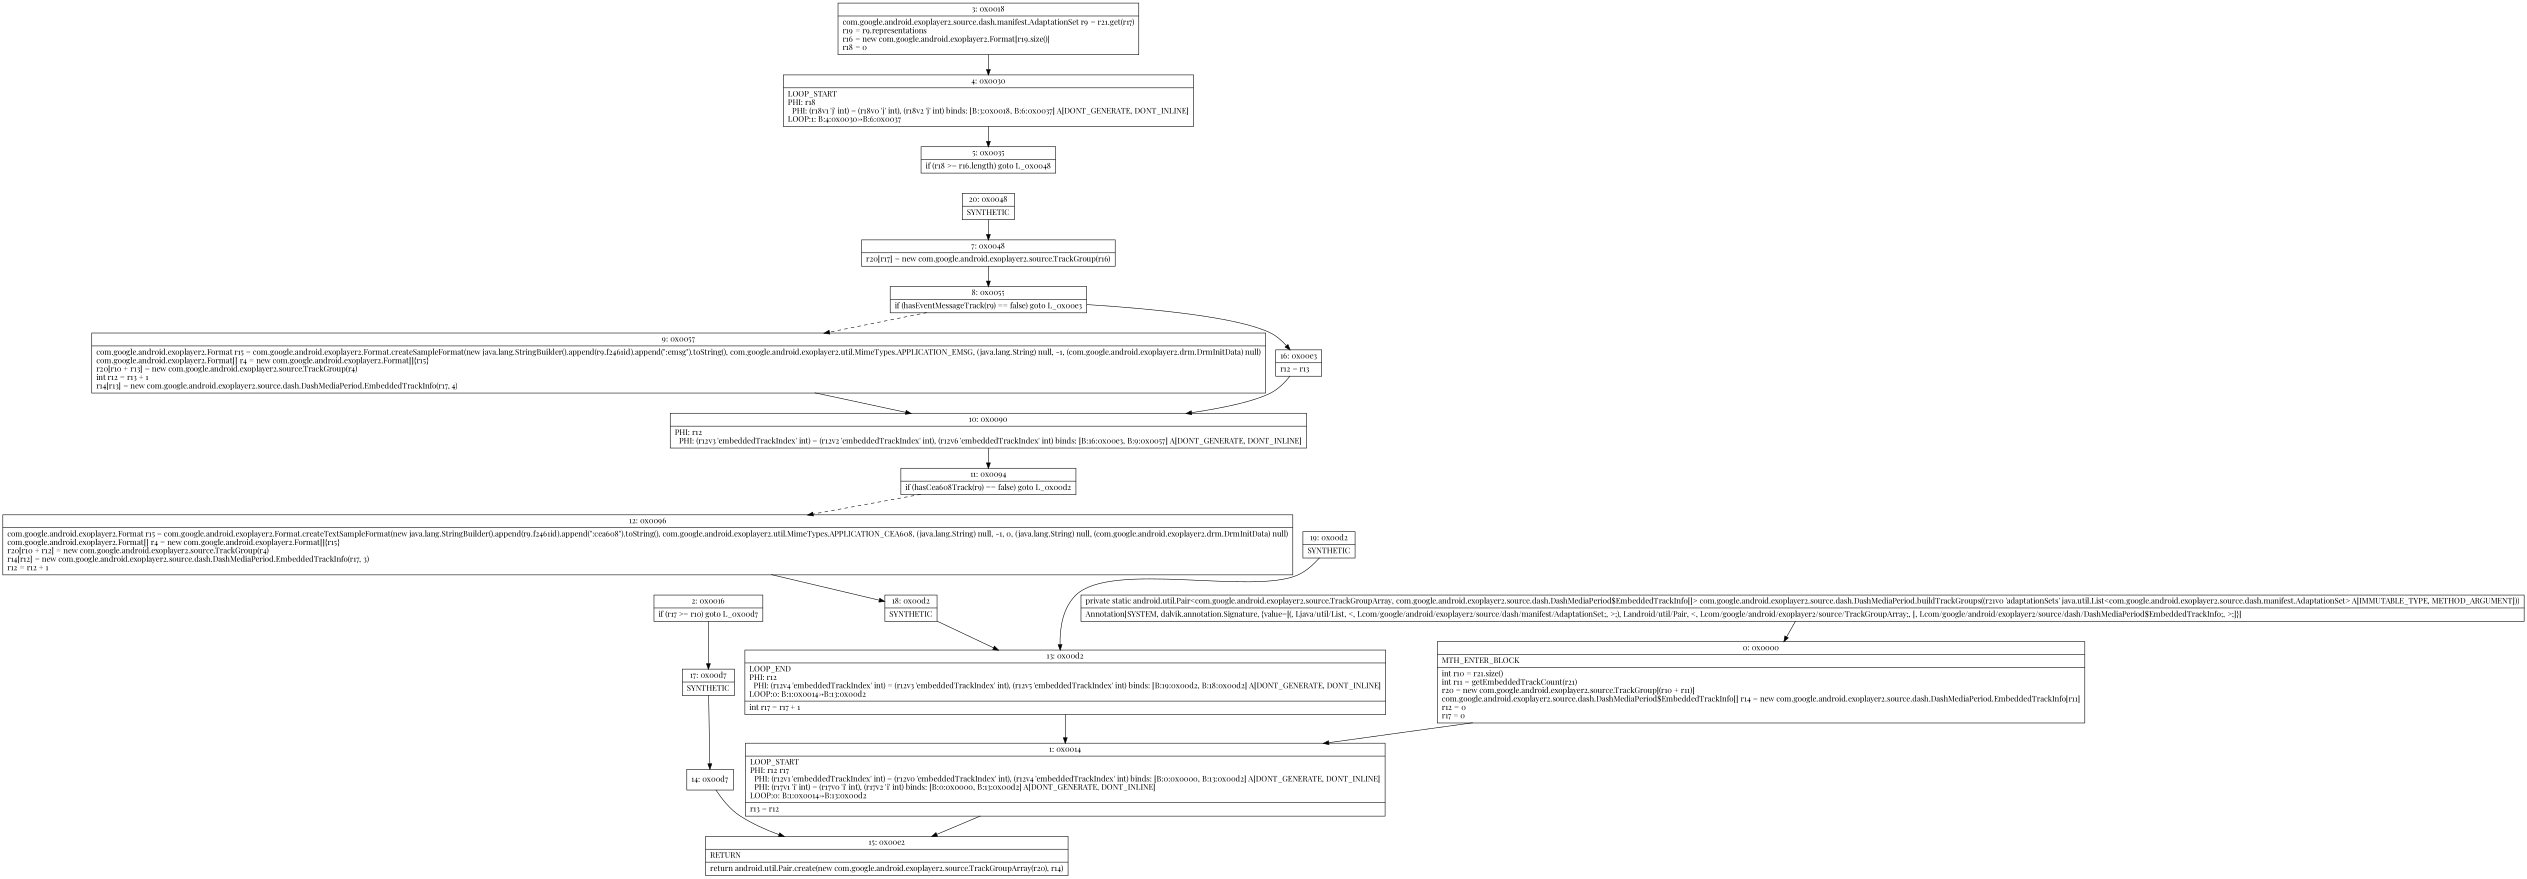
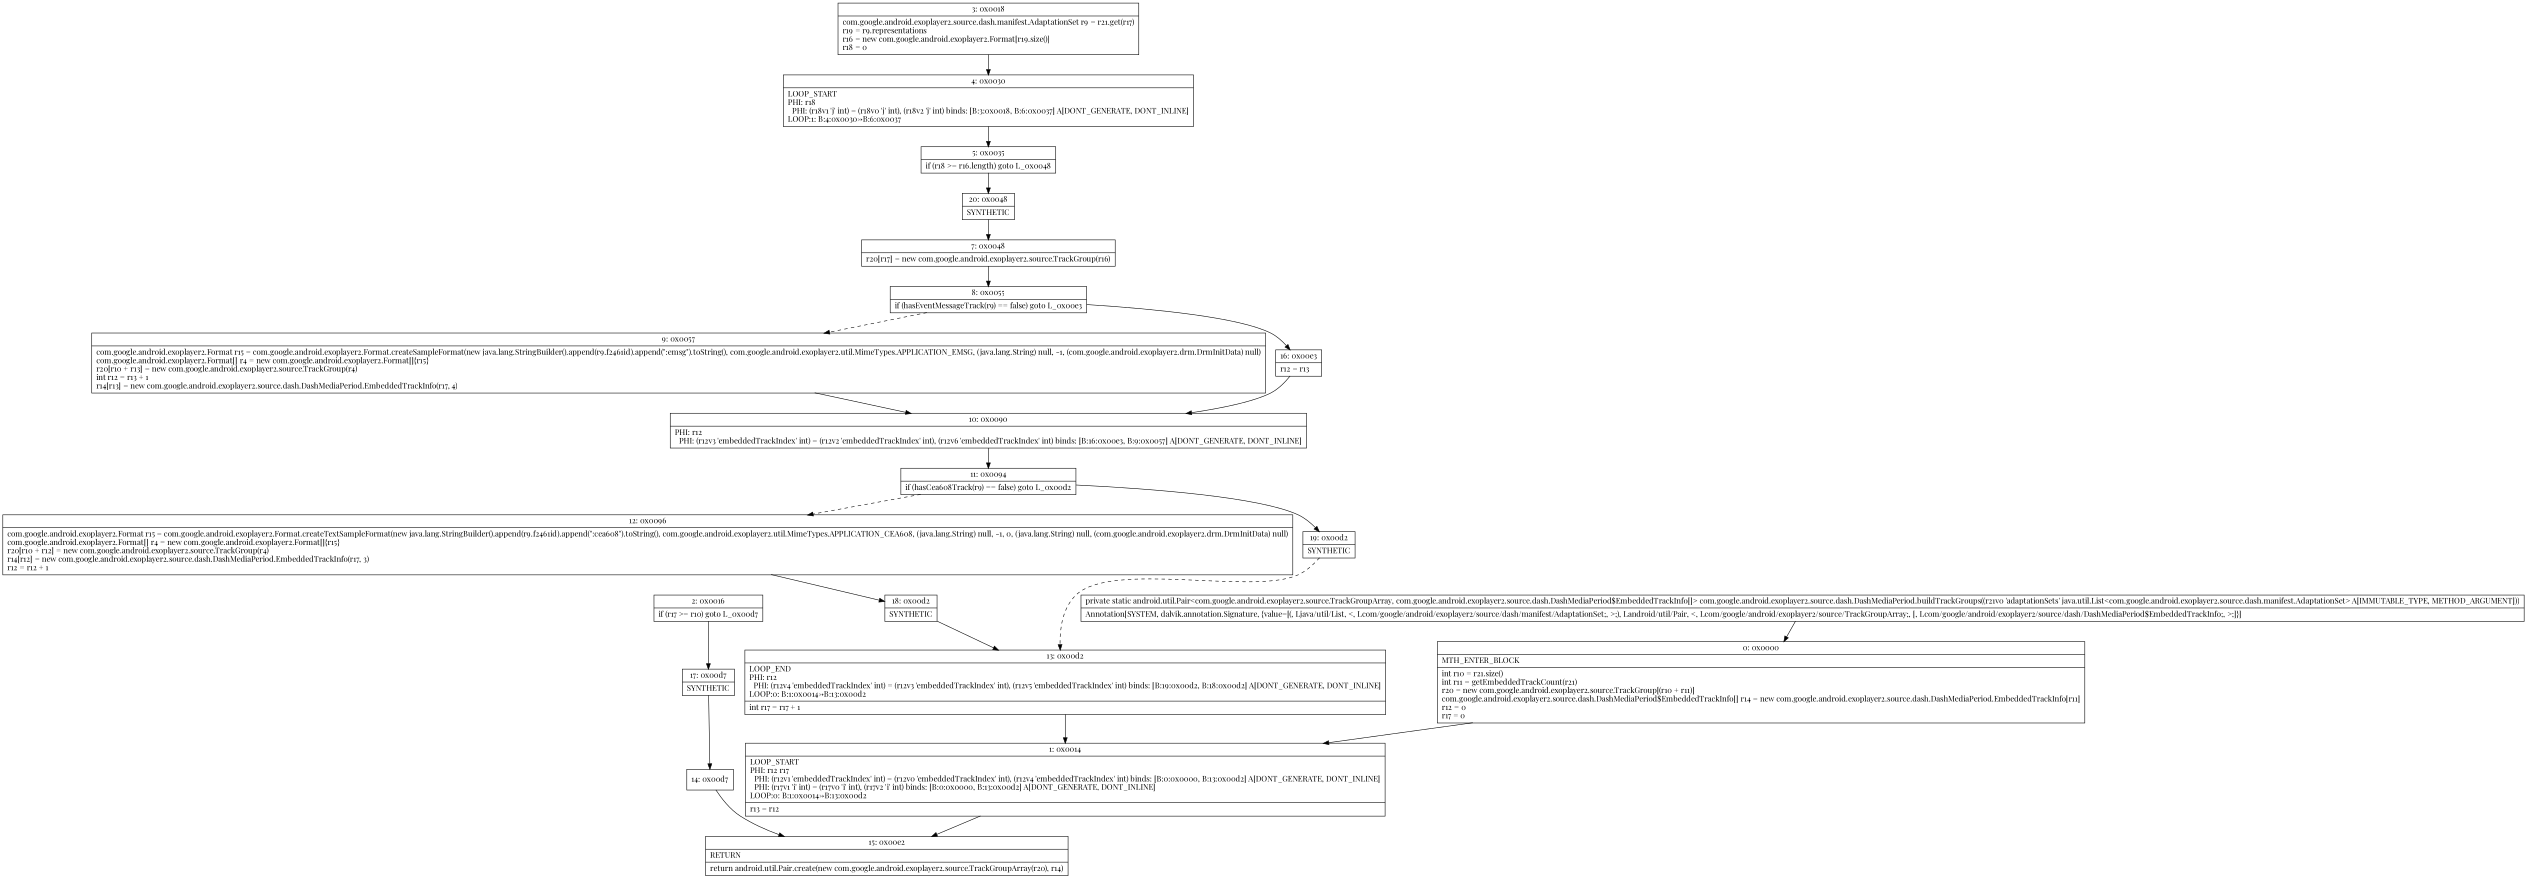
edge "5: 0x0035" -> "20: 0x0048": added
edge "11: 0x0094" -> "19: 0x00d2": added
edge "19: 0x00d2" -> "13: 0x00d2": style solid -> dashed
